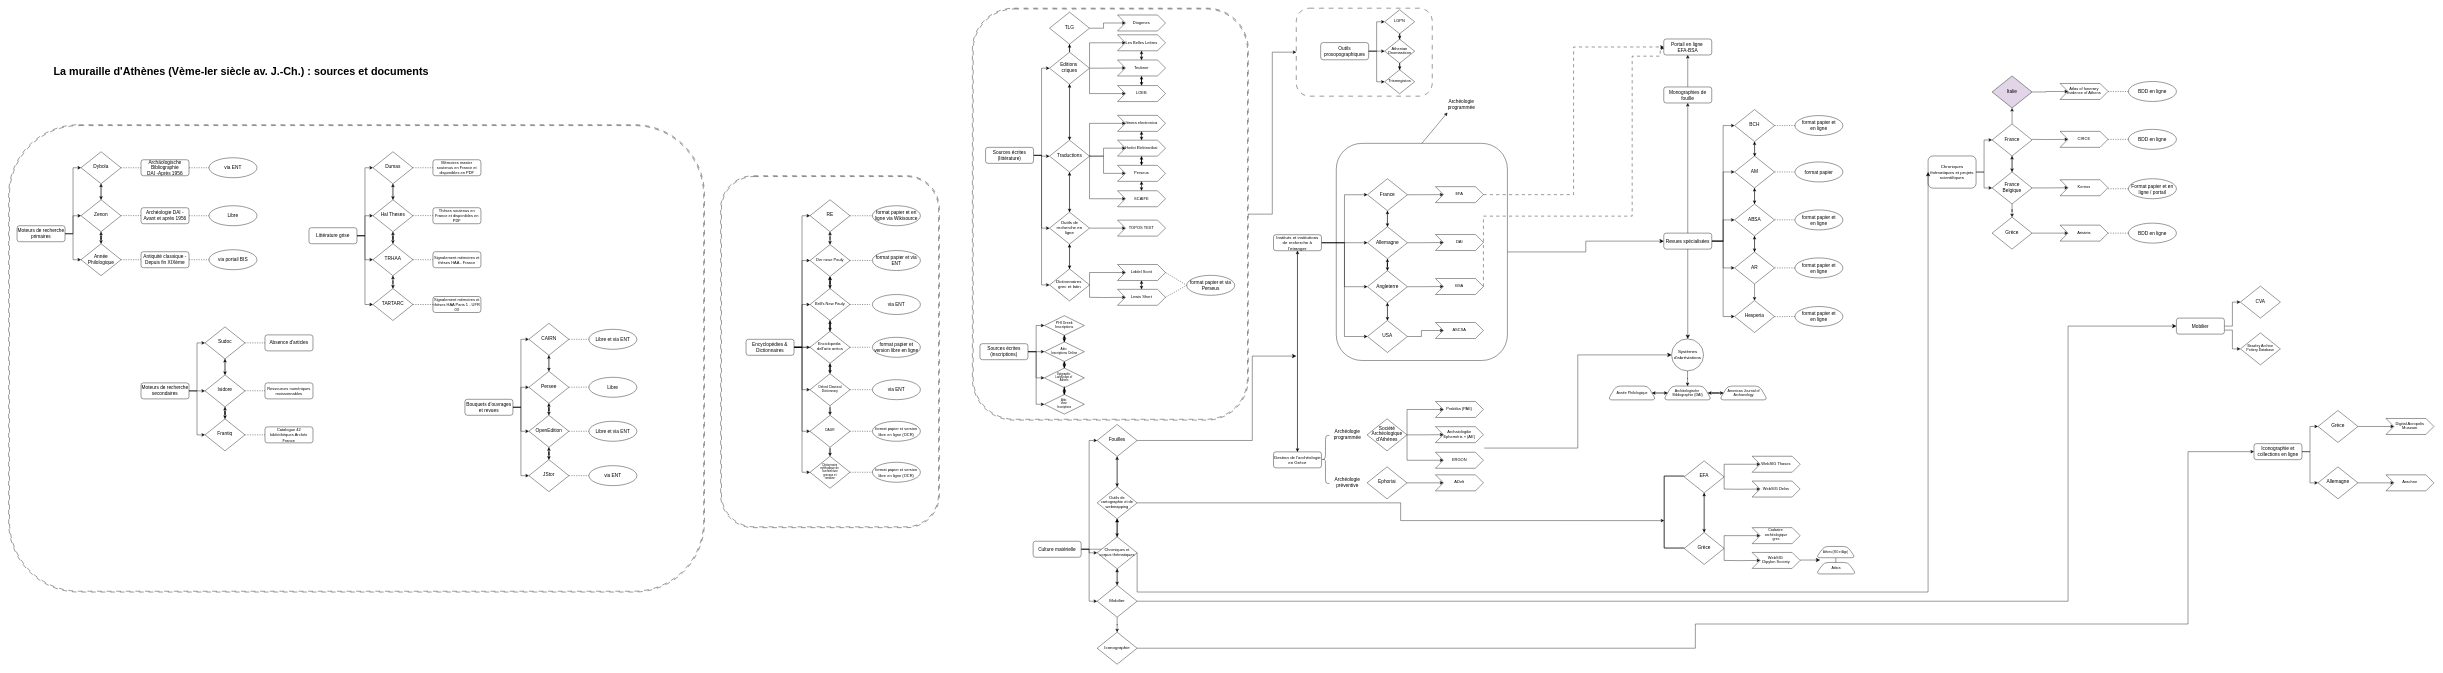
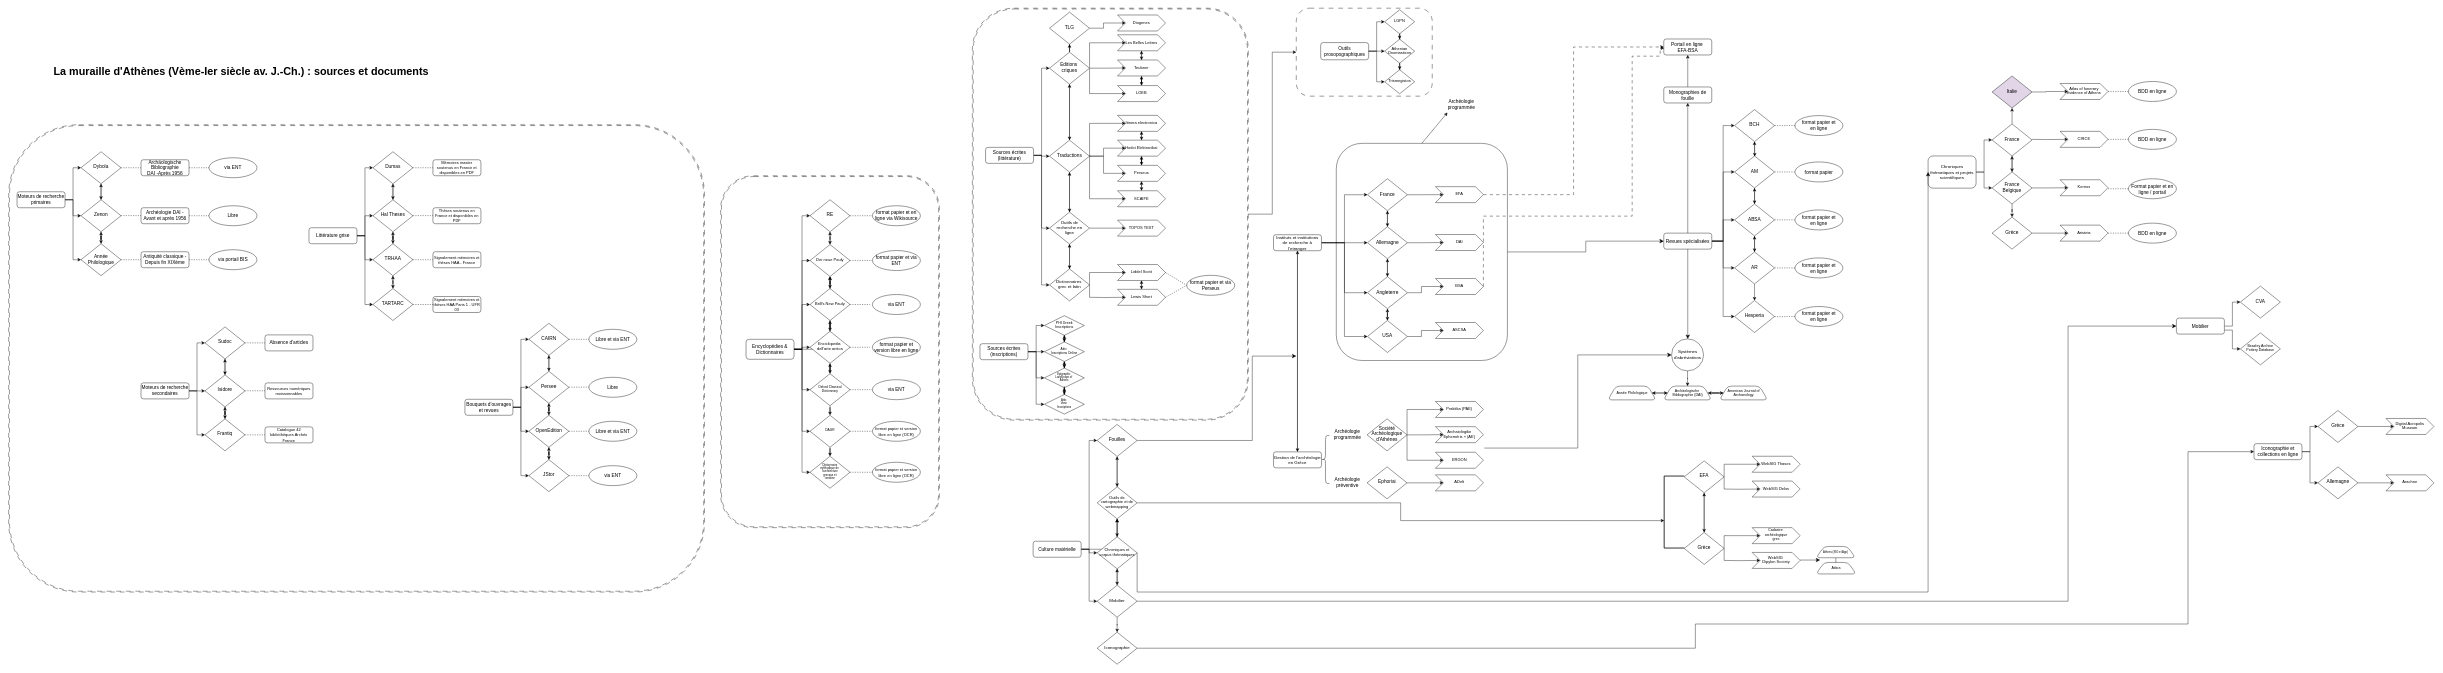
node "Moteurs de recherche primaires": moved (41, 234) -> (41, 200)
node "Angleterre": moved (1387, 287) -> (1387, 293)
node "Encyclopédies & Dictionnaires": size 48x16 -> 48x20
